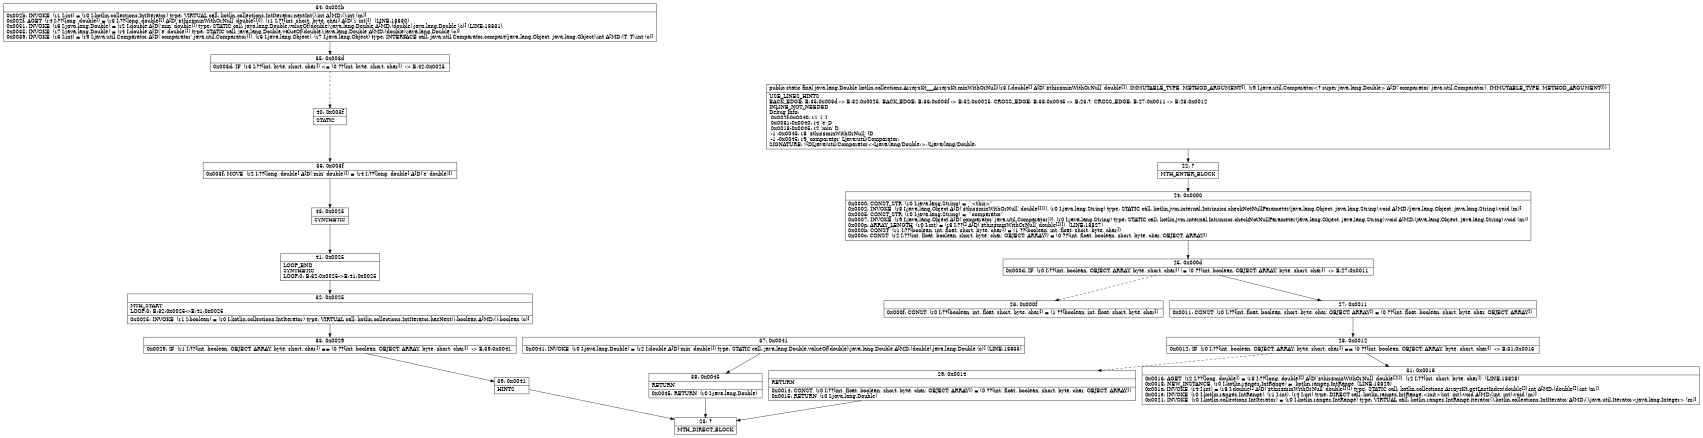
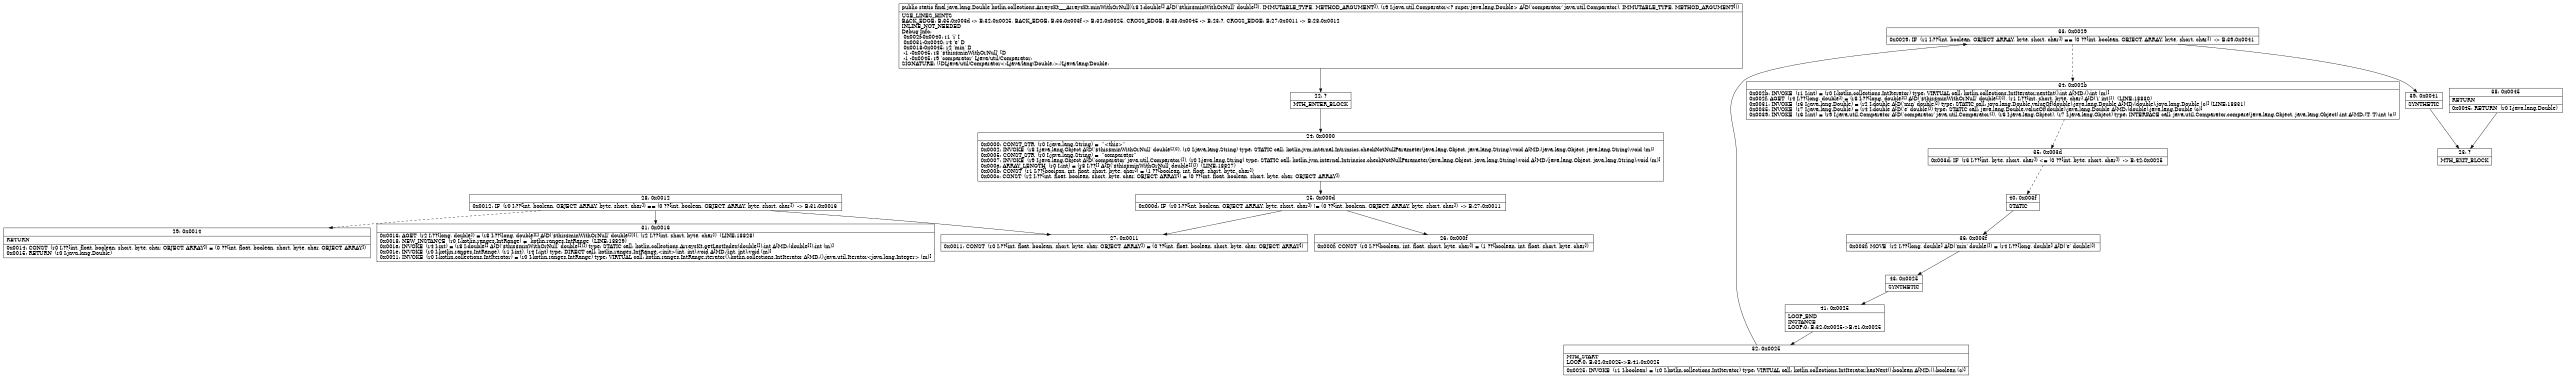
edge "34: 0x002b" -> "35: 0x003d": style solid -> dashed
edge "33: 0x0029" -> "34: 0x002b": added
node "41: 0x0025": text "SYNTHETIC" -> "INSTANCE"
edge "25: 0x000d" -> "26: 0x000f": style dashed -> solid
edge "27: 0x0011" -> "28: 0x0012": reversed
node "37: 0x0041": removed
node "39: 0x0041": text "HINTS" -> "SYNTHETIC"
edge "29: 0x0014" -> "23: ?": removed
node "23: ?": text "MTH_DIRECT_BLOCK" -> "MTH_EXIT_BLOCK"
